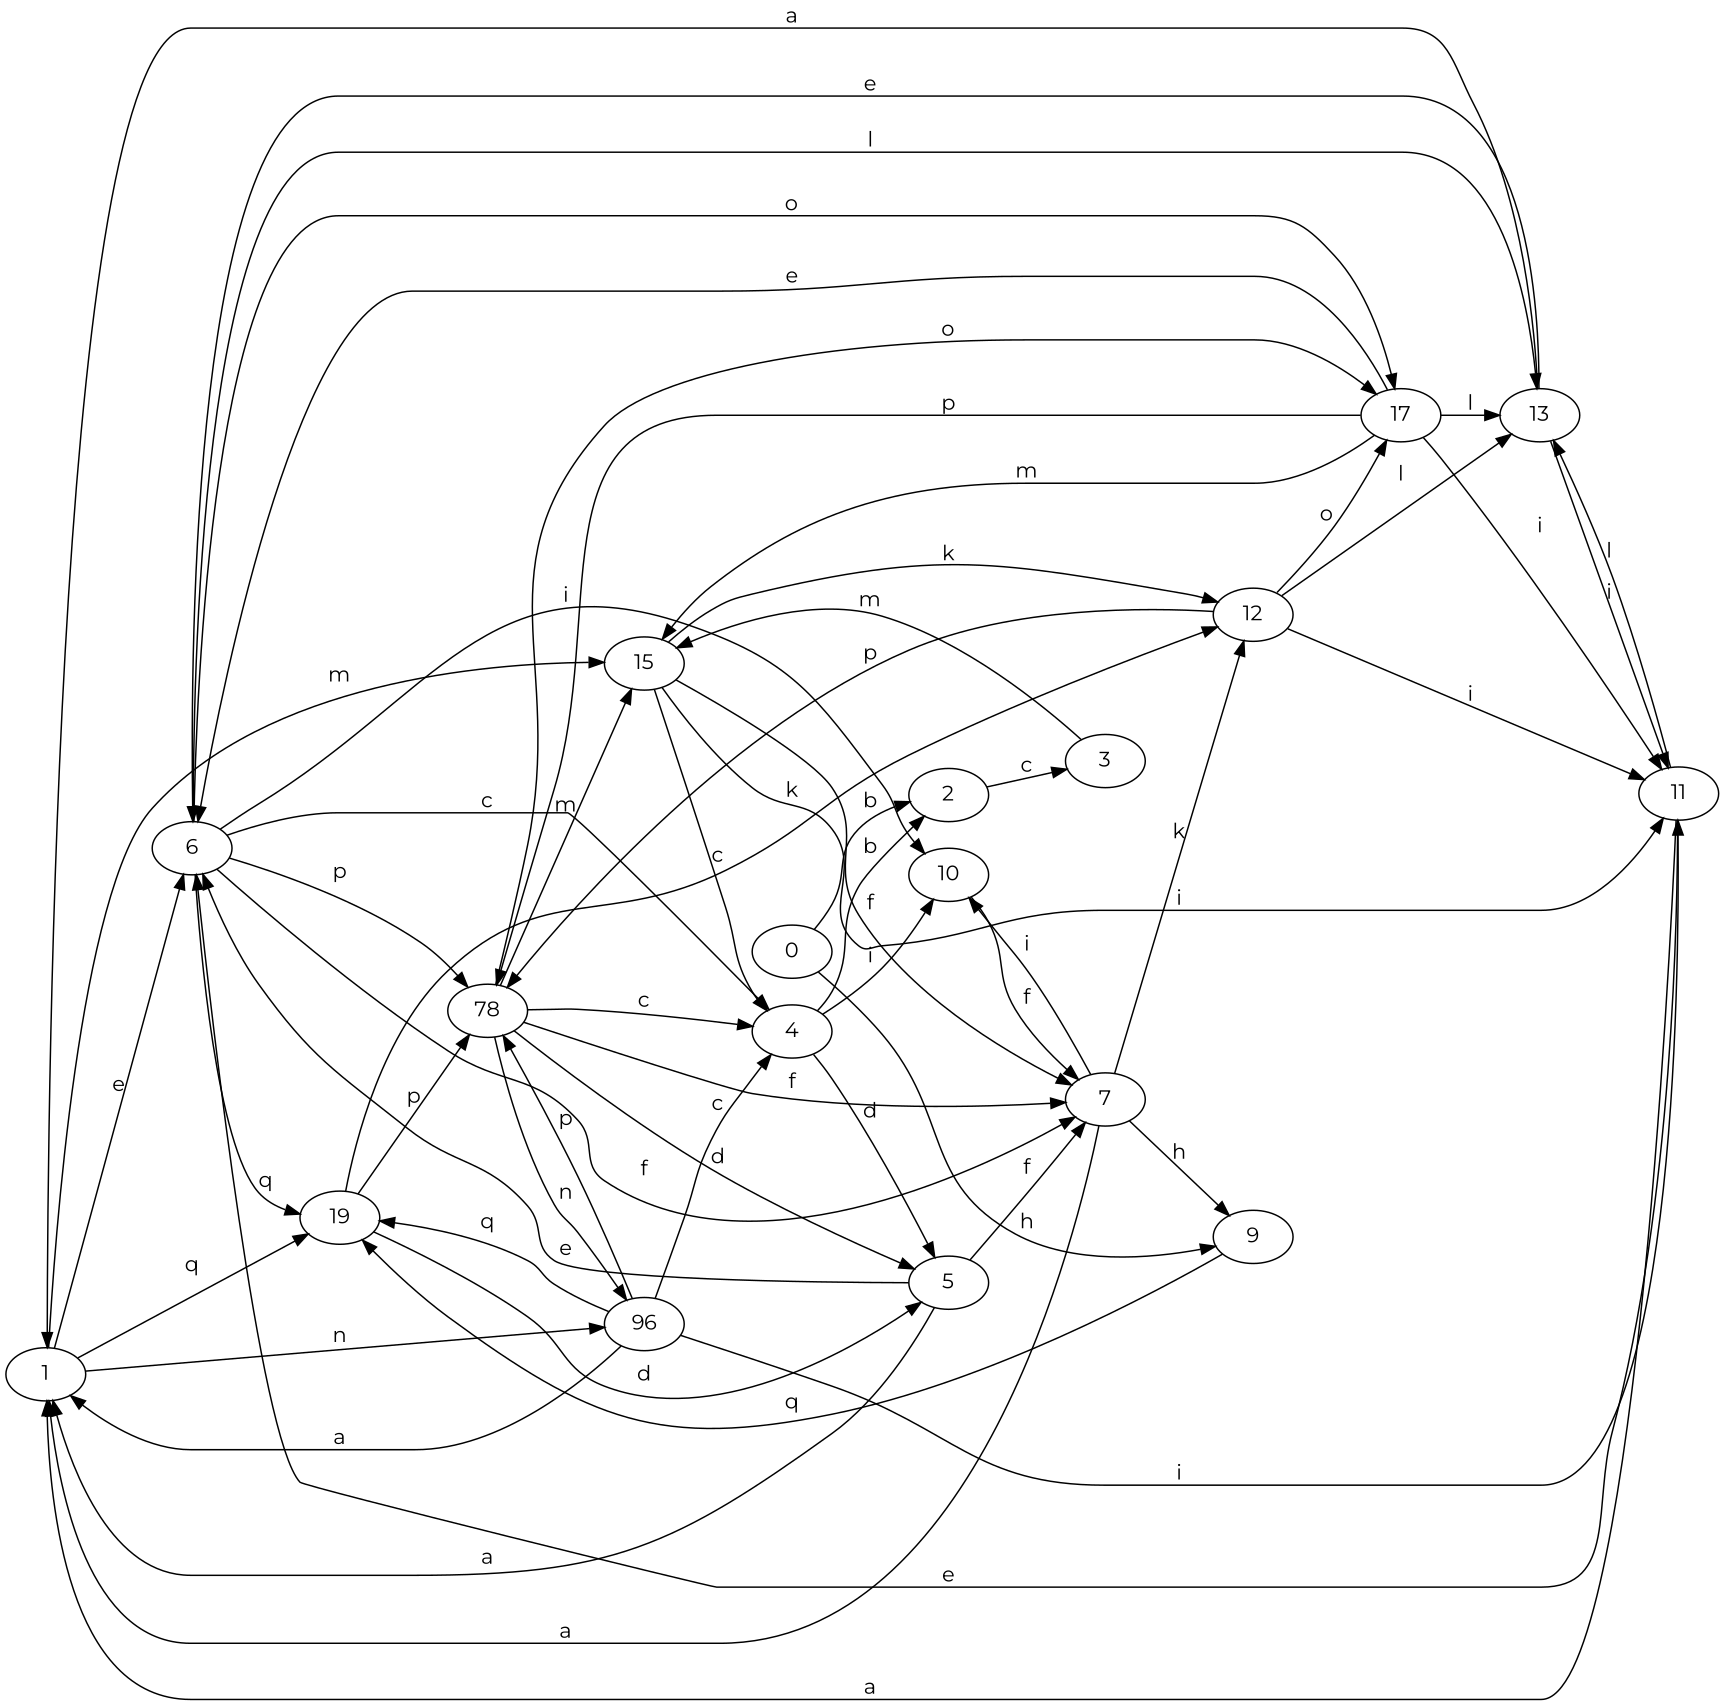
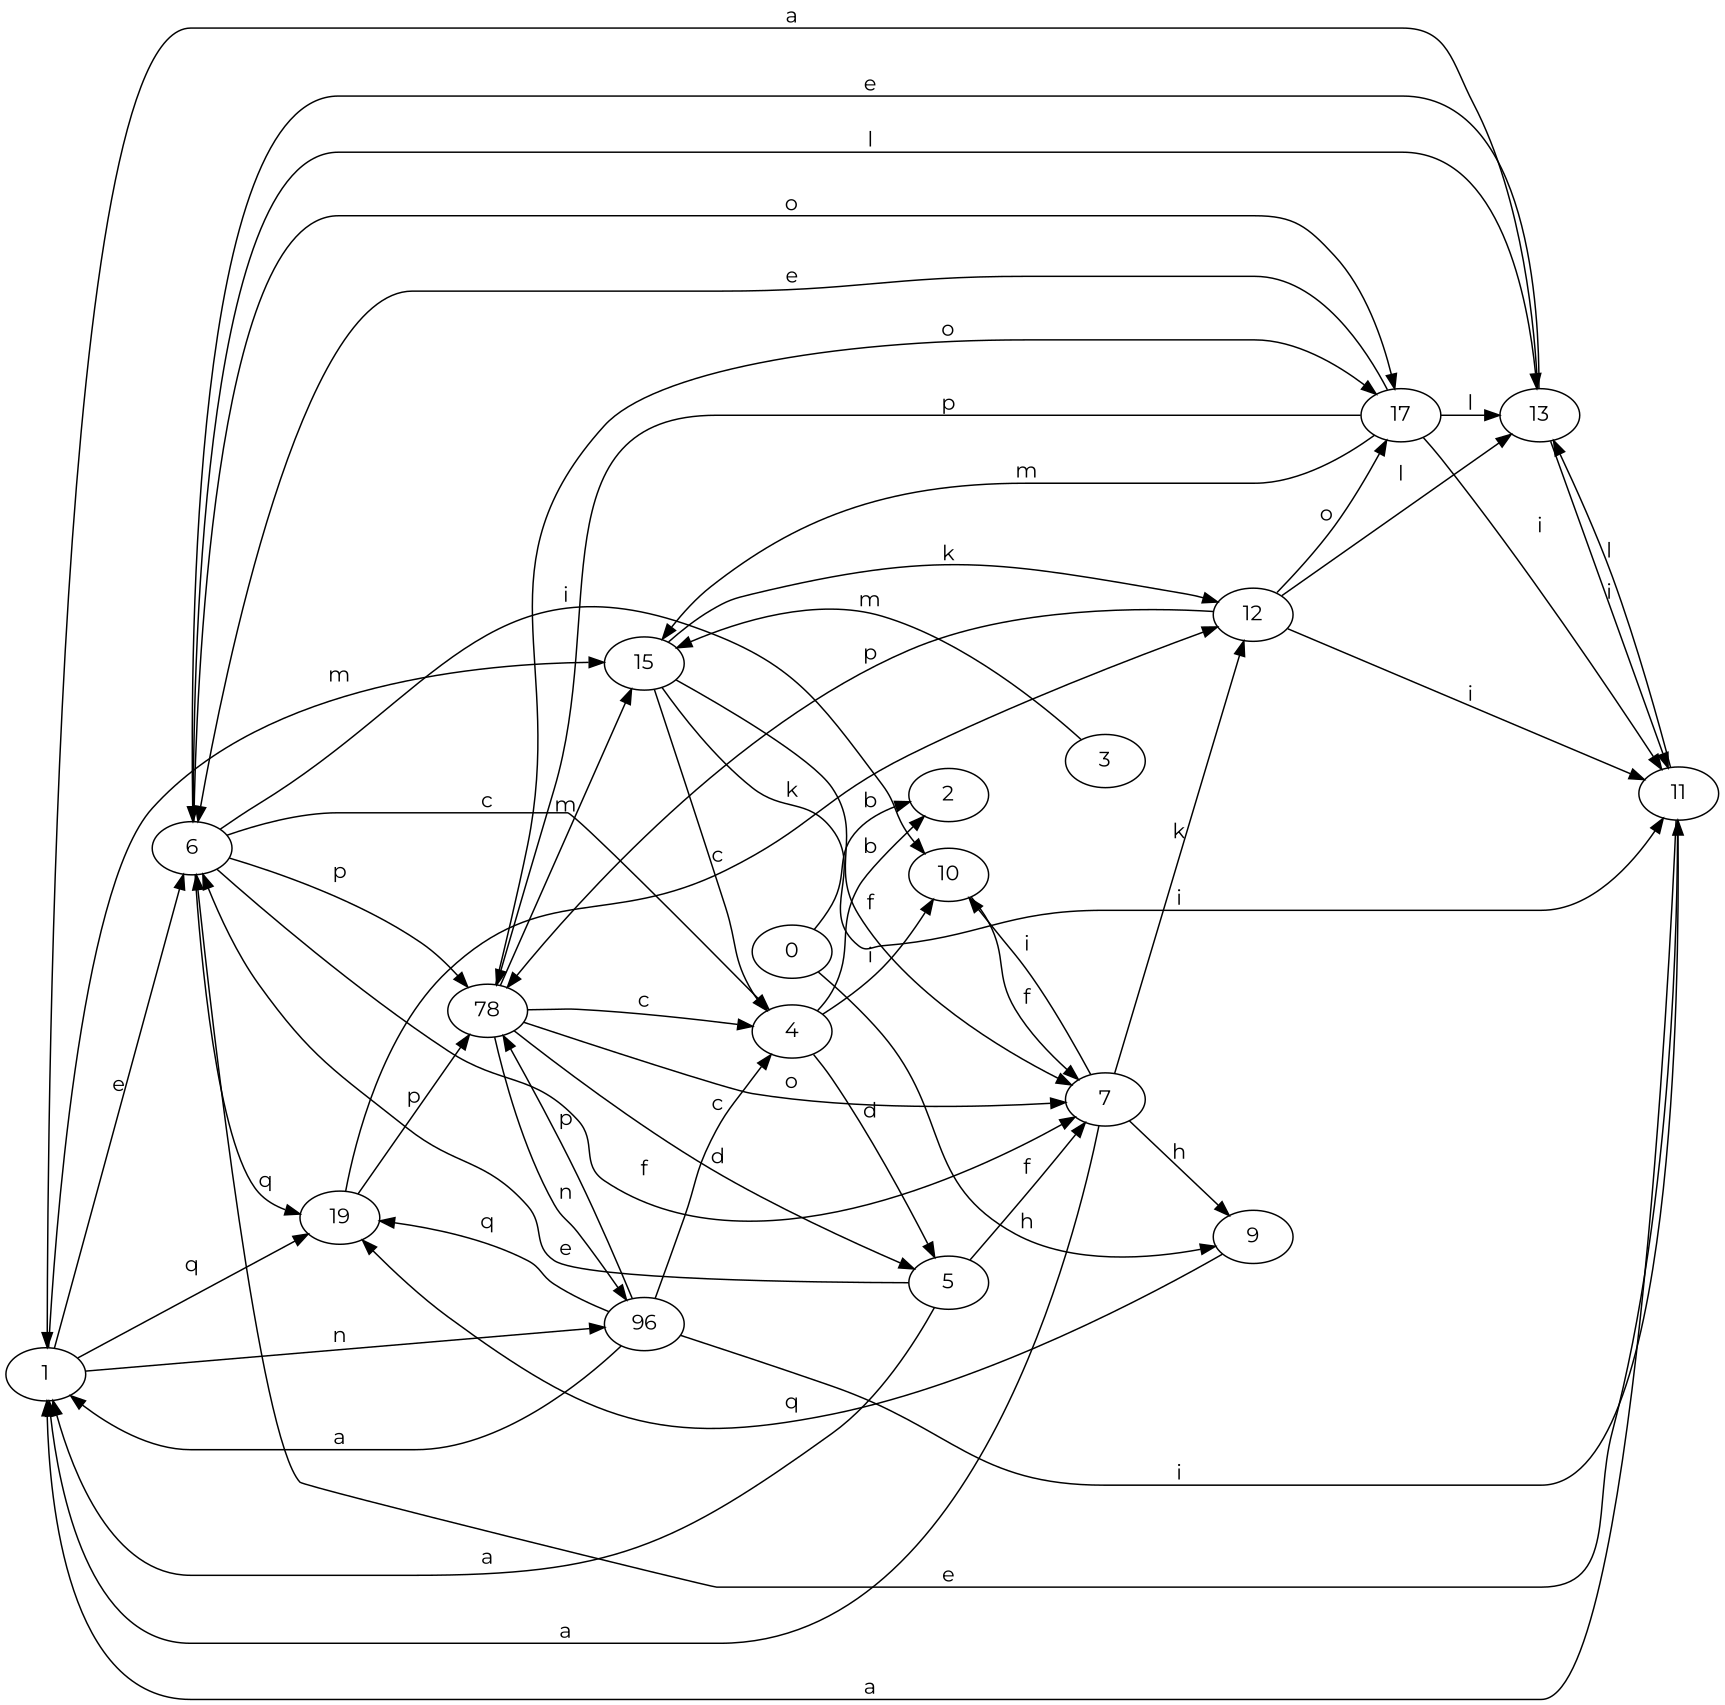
edge "2" -> "3": removed, label "c"
edge "78" -> "7": label "f" -> "o"
edge "19" -> "5": removed, label "d"
